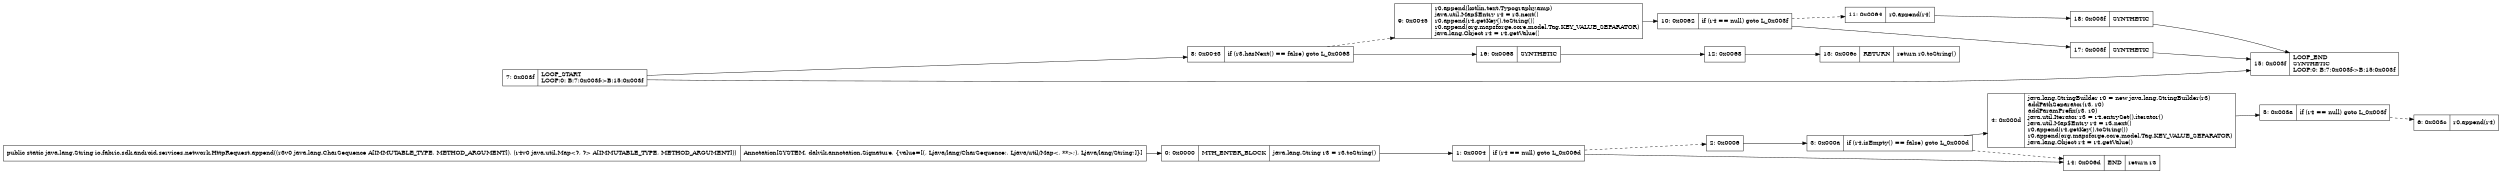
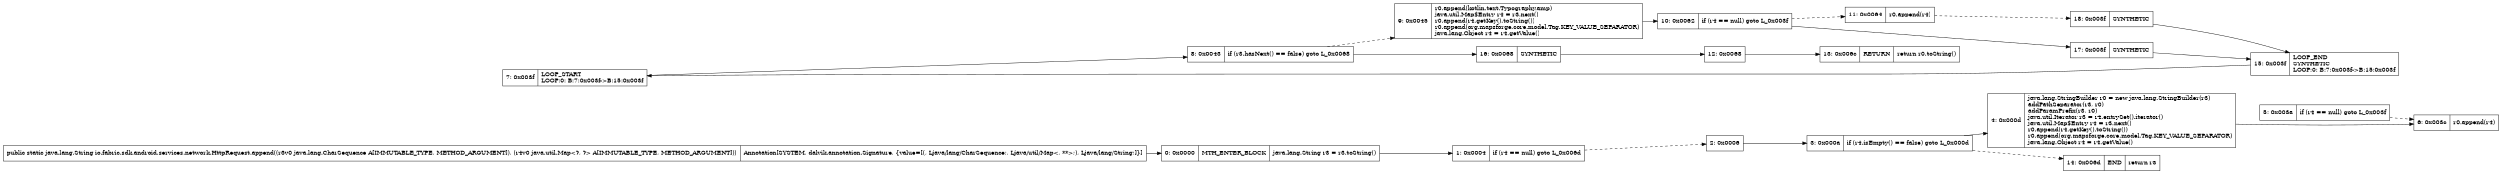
edge "11: 0x0064" -> "18: 0x003f": style solid -> dashed
edge "7: 0x003f" -> "15: 0x003f": reversed
edge "4: 0x000d" -> "5: 0x003a": now "4: 0x000d" -> "6: 0x003c"
edge "1: 0x0004" -> "14: 0x006d": removed
